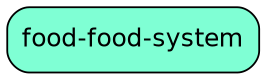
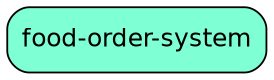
node "food-food-system": label "food-food-system" -> "food-order-system"
